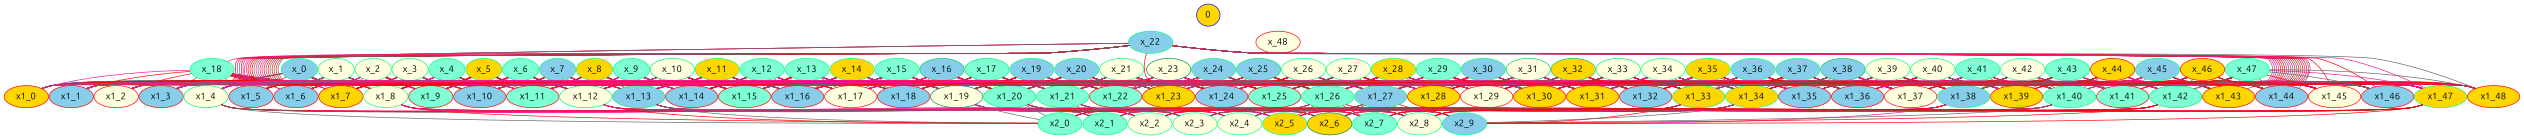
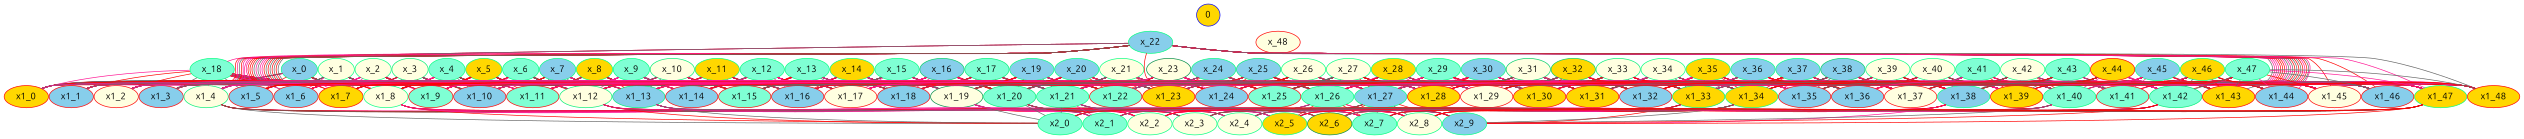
node "x_46": color red -> springgreen
